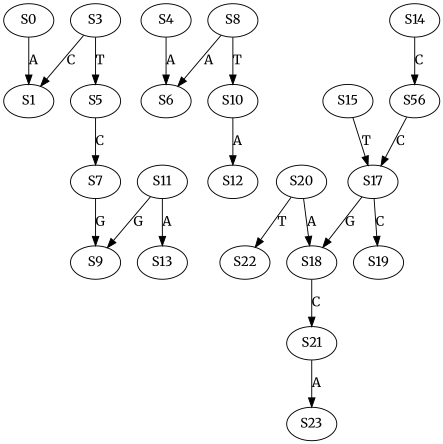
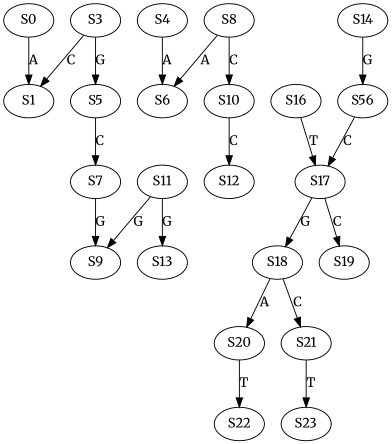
edge "S3" -> "S5": label "T" -> "G"
edge "S8" -> "S10": label "T" -> "C"
edge "S14" -> "S56": label "C" -> "G"
node "S15": label "S15" -> "S16"
edge "S10" -> "S12": label "A" -> "C"
edge "S20" -> "S18": reversed
edge "S11" -> "S13": label "A" -> "G"
edge "S21" -> "S23": label "A" -> "T"
